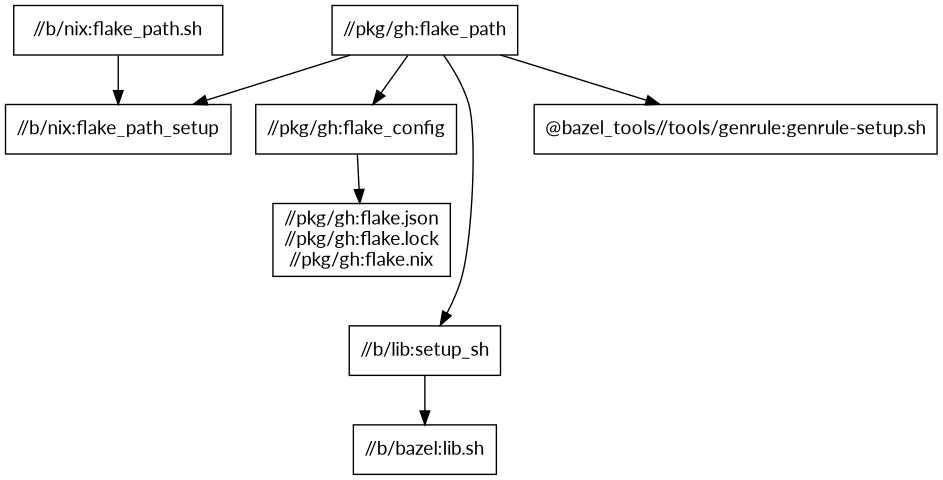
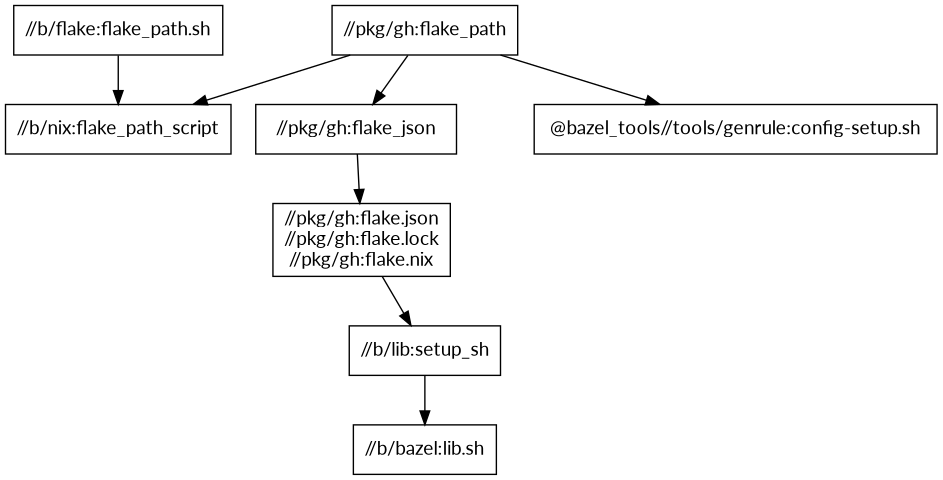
node "//b/nix:flake_path.sh": label "//b/nix:flake_path.sh" -> "//b/flake:flake_path.sh"
node "//b/nix:flake_path_setup": label "//b/nix:flake_path_setup" -> "//b/nix:flake_path_script"
node "//pkg/gh:flake_config": label "//pkg/gh:flake_config" -> "//pkg/gh:flake_json"
node "@bazel_tools//tools/genrule:genrule-setup.sh": label "@bazel_tools//tools/genrule:genrule-setup.sh" -> "@bazel_tools//tools/genrule:config-setup.sh"
edge "//pkg/gh:flake_path" -> "//b/lib:setup_sh": now "//pkg/gh:flake.json //pkg/gh:flake.lock //pkg/gh:flake.nix" -> "//b/lib:setup_sh"
